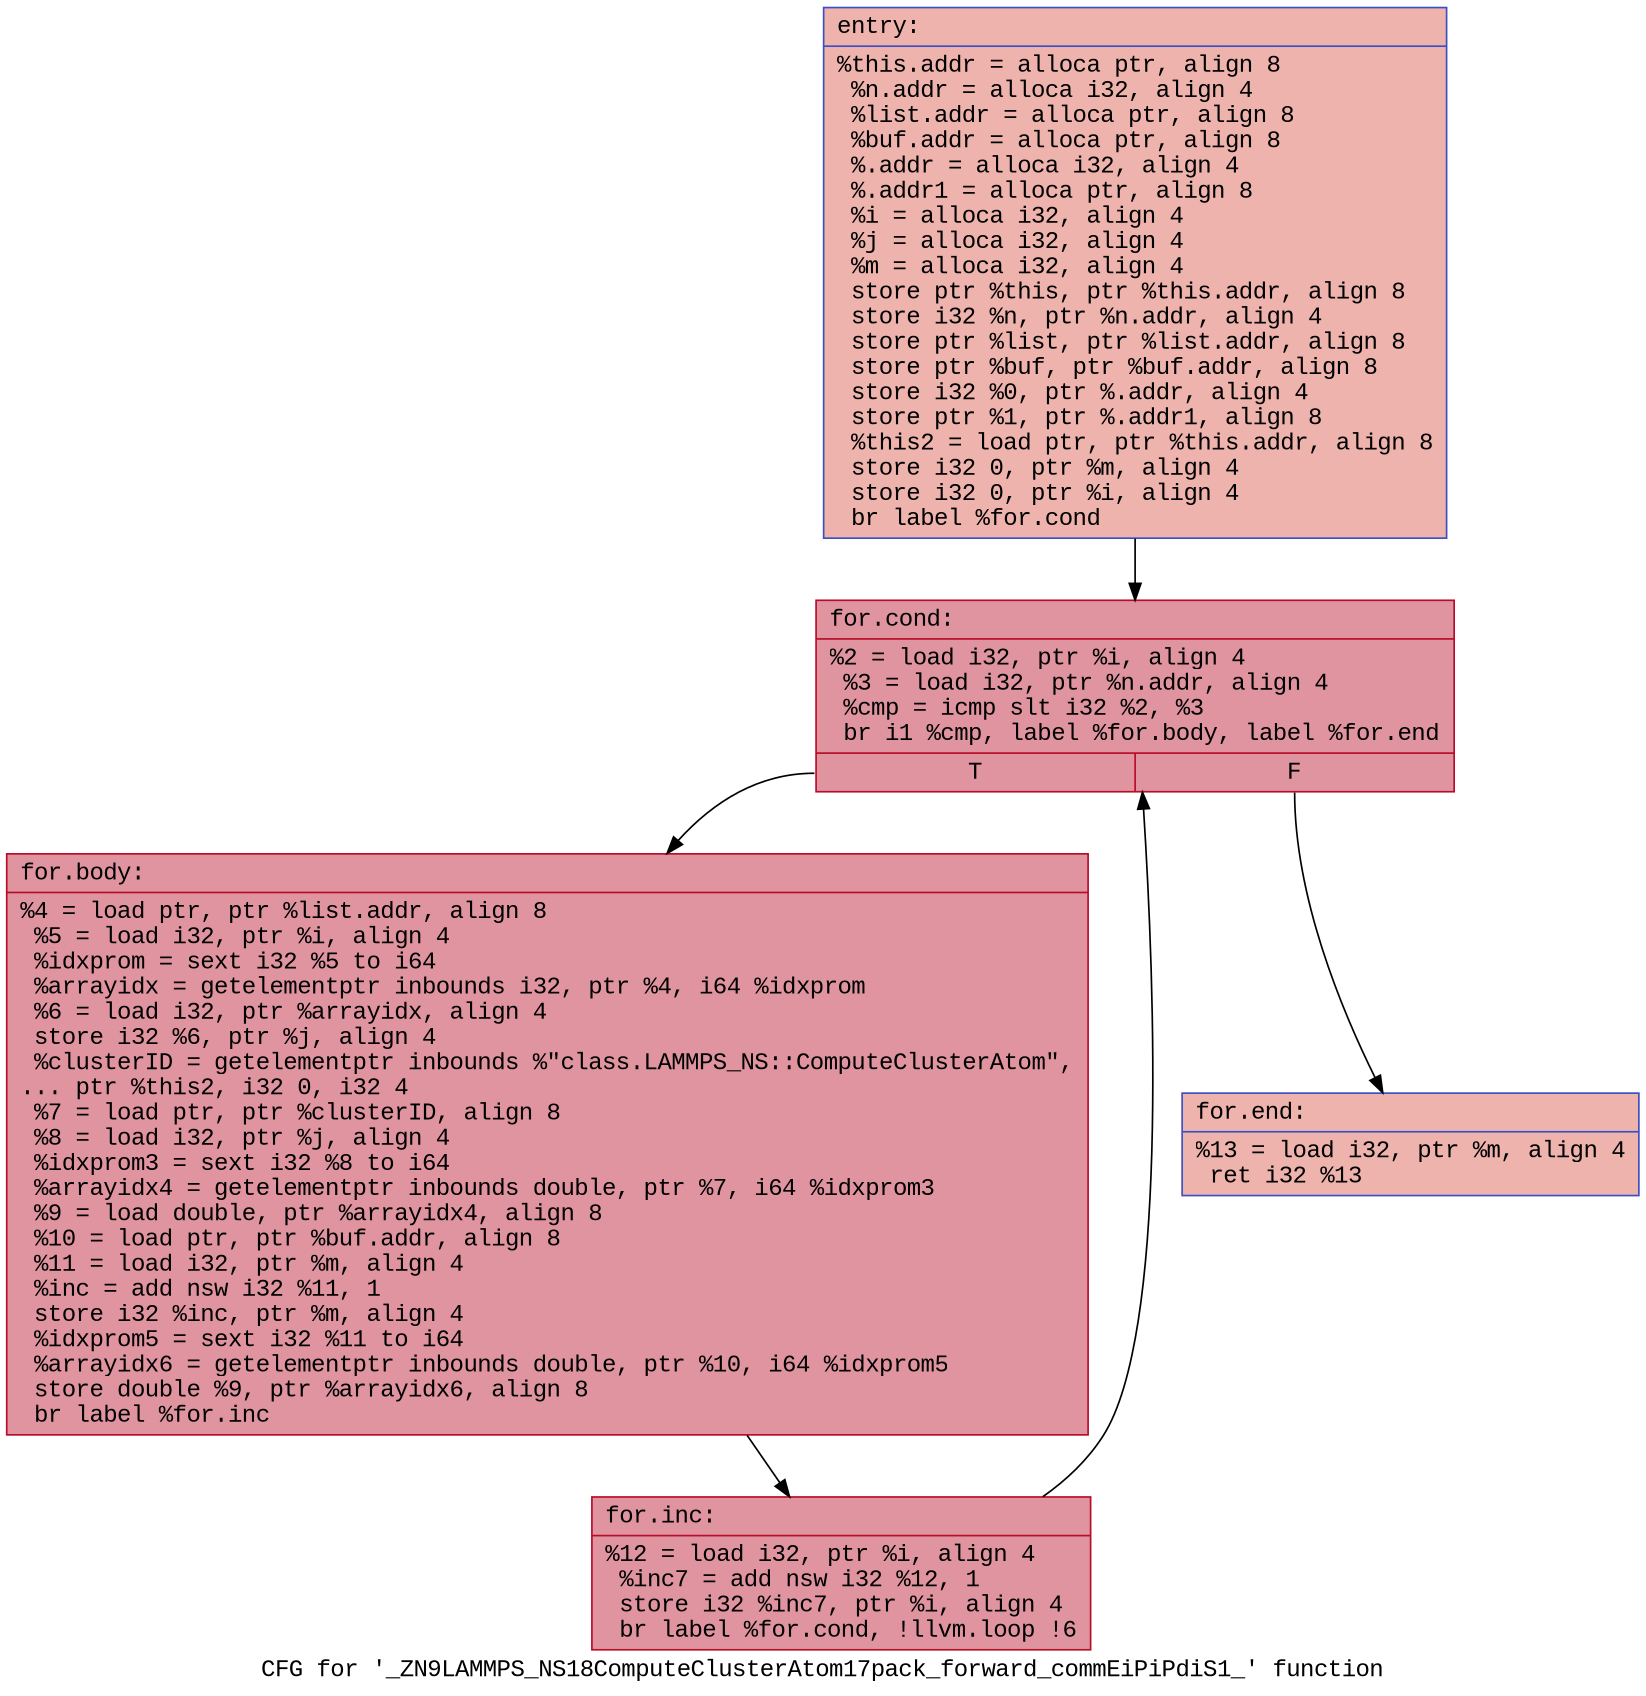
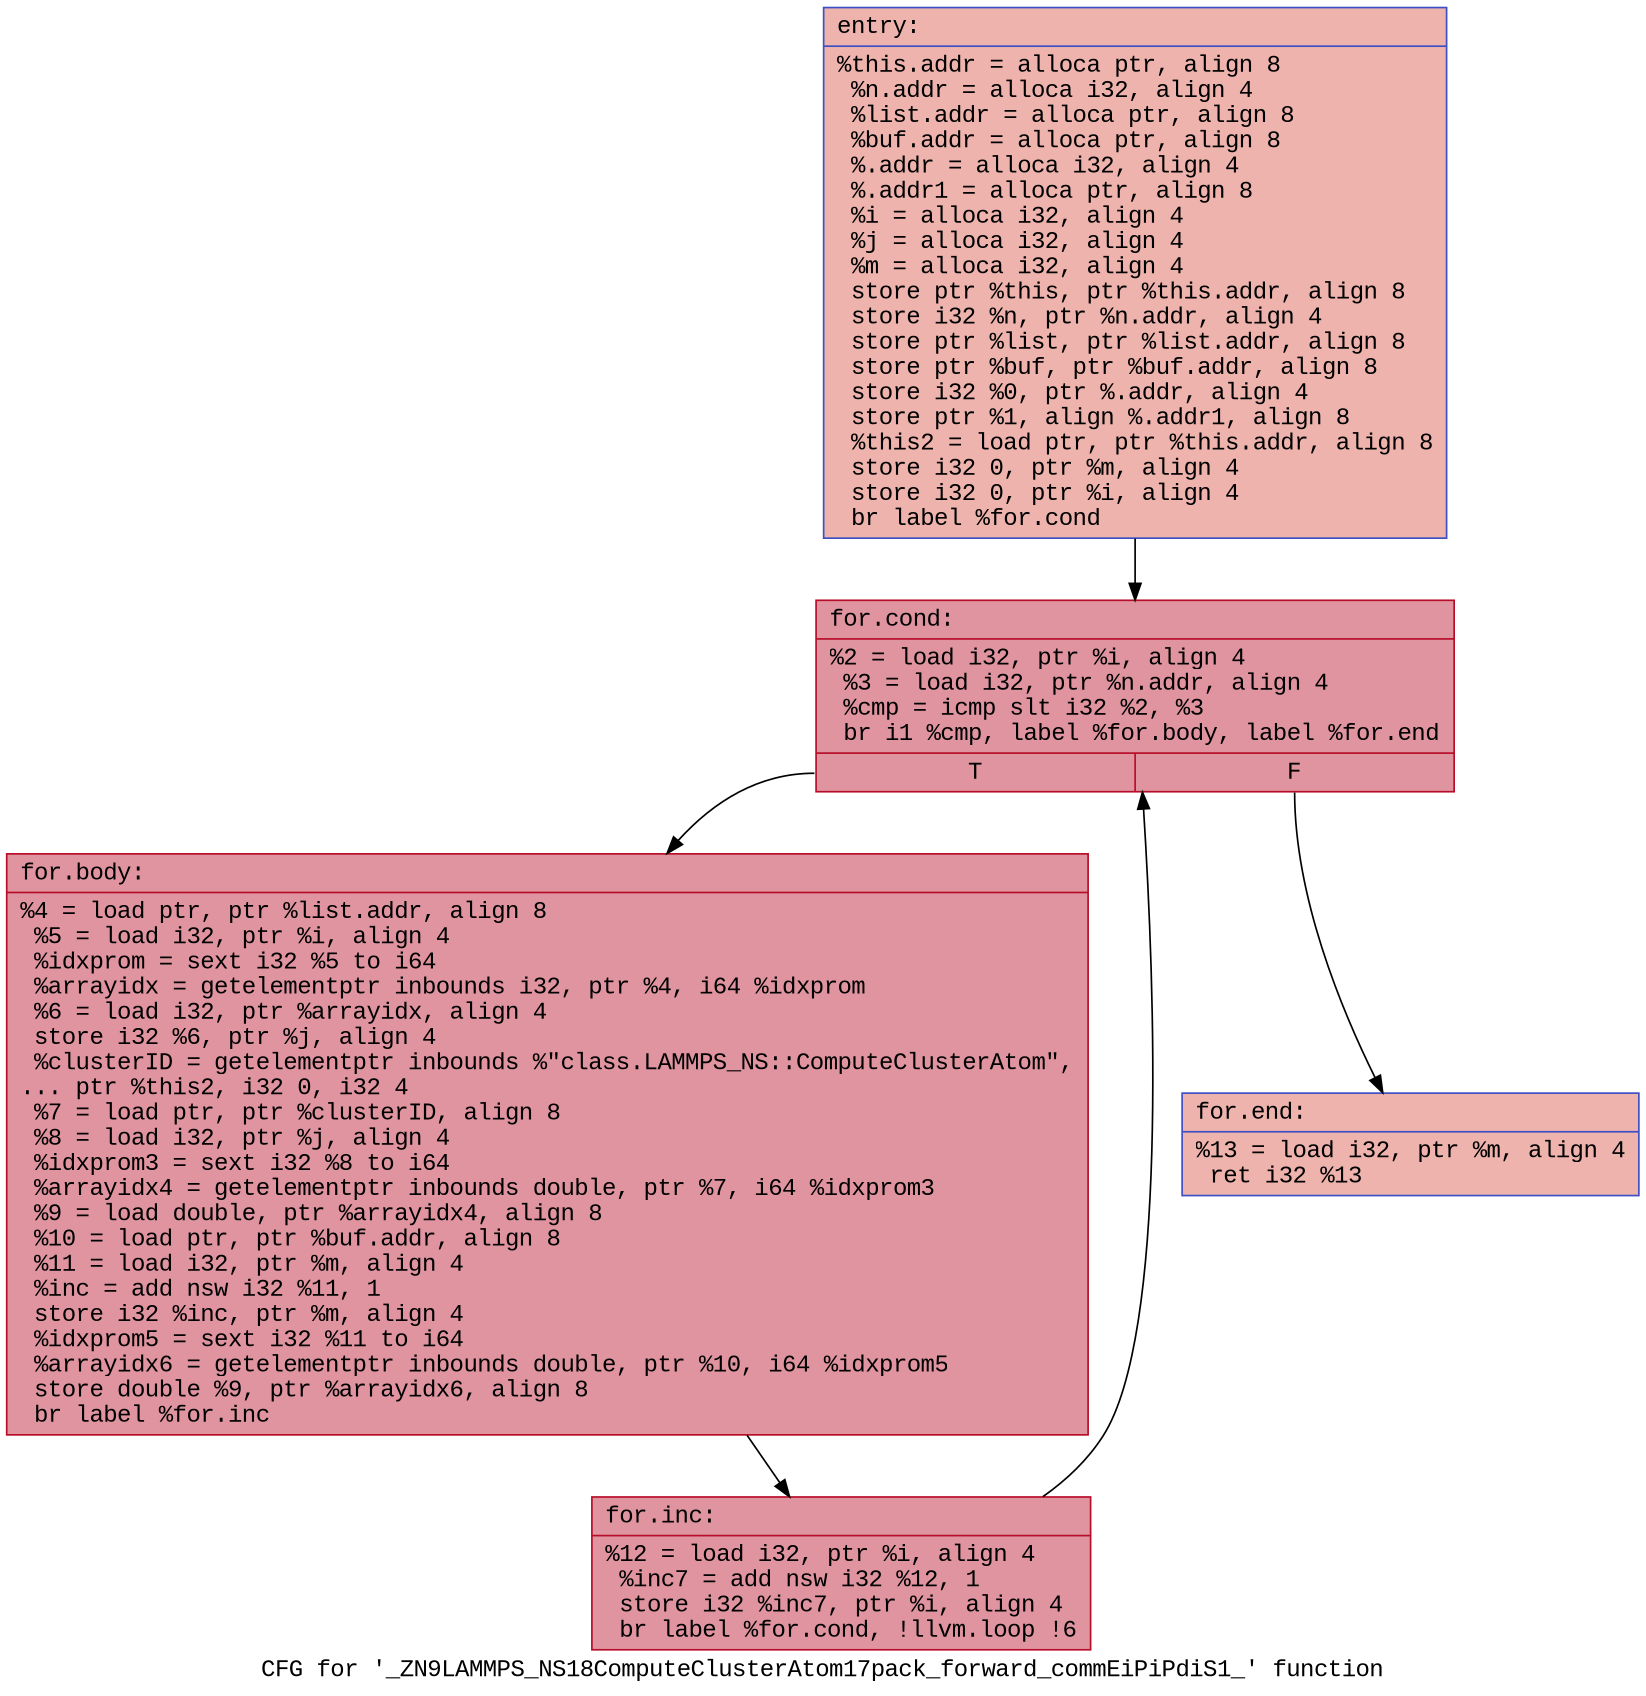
node "entry:": text "store ptr %1, ptr %.addr1, align 8" -> "store ptr %1, align %.addr1, align 8"
